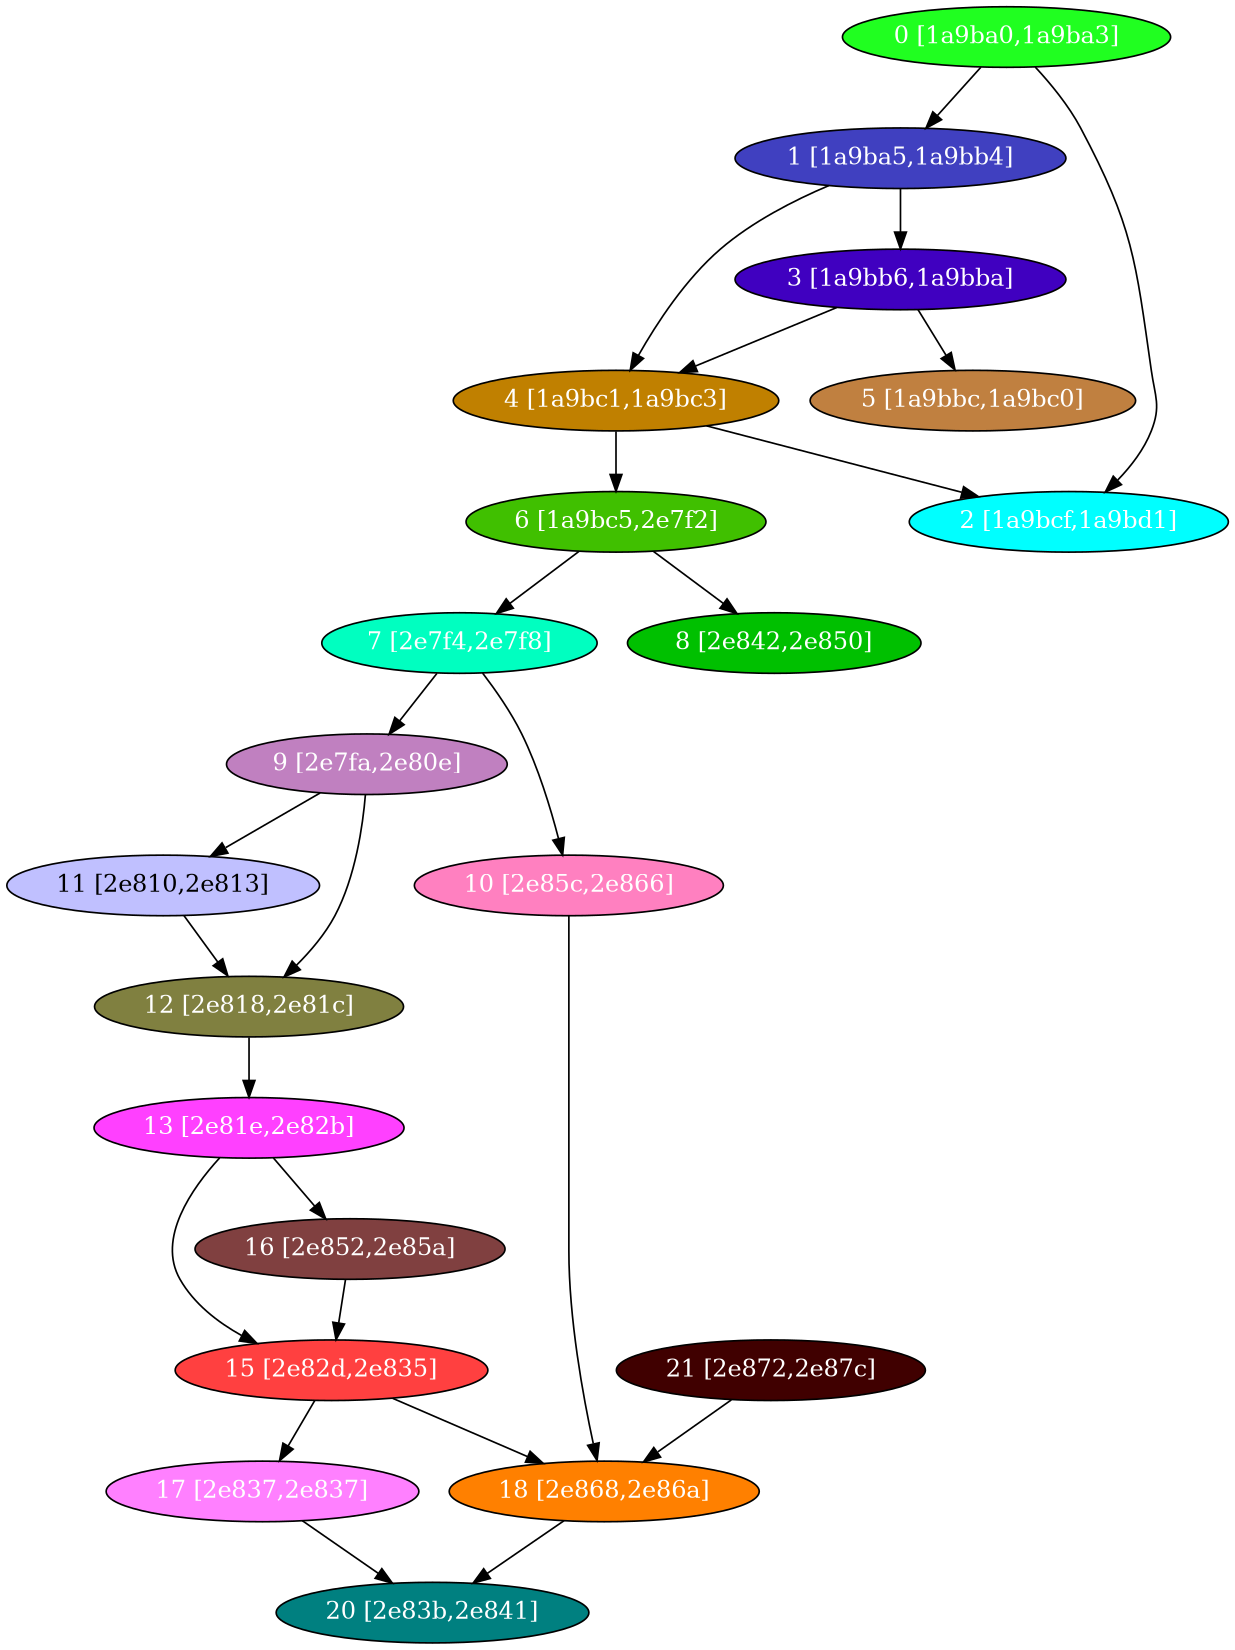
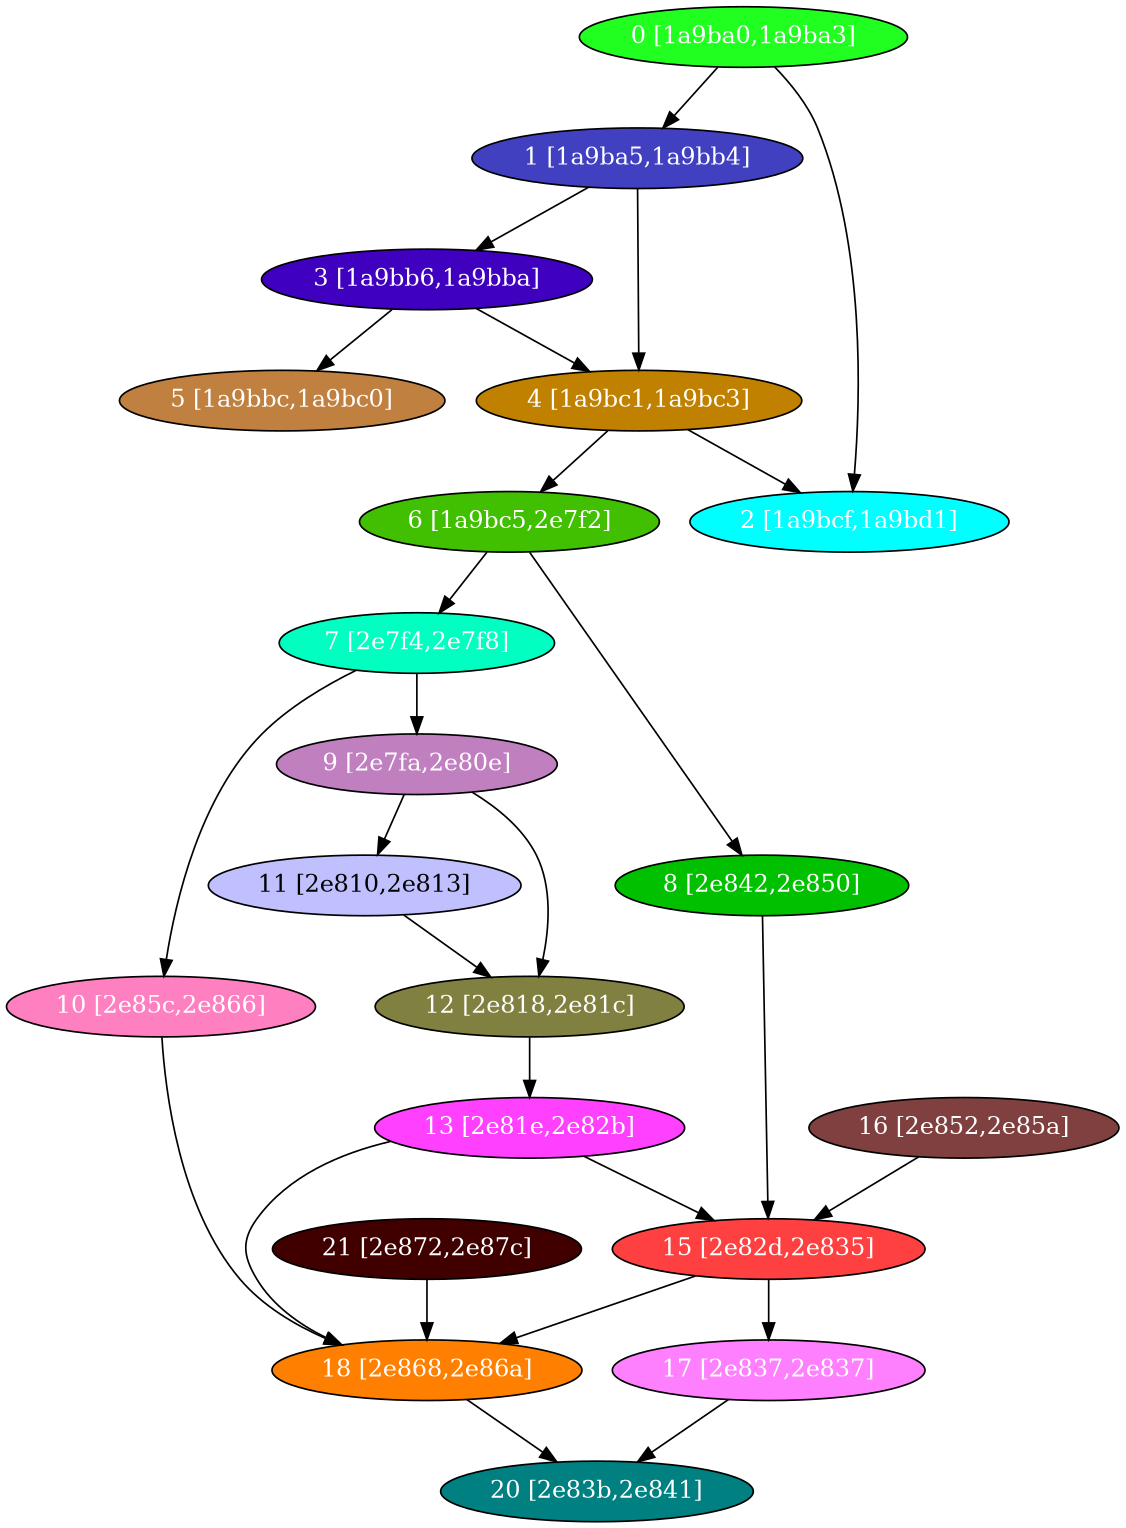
edge "8 [2e842,2e850]" -> "15 [2e82d,2e835]": added
edge "13 [2e81e,2e82b]" -> "16 [2e852,2e85a]": now "13 [2e81e,2e82b]" -> "18 [2e868,2e86a]"
